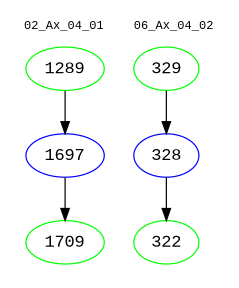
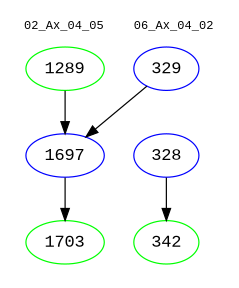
cluster "02_Ax_04_01": label "02_Ax_04_01" -> "02_Ax_04_05"
node "329": color green -> blue
edge "329" -> "328": now "329" -> "1697"
node "1709": label "1709" -> "1703"
node "322": label "322" -> "342"
